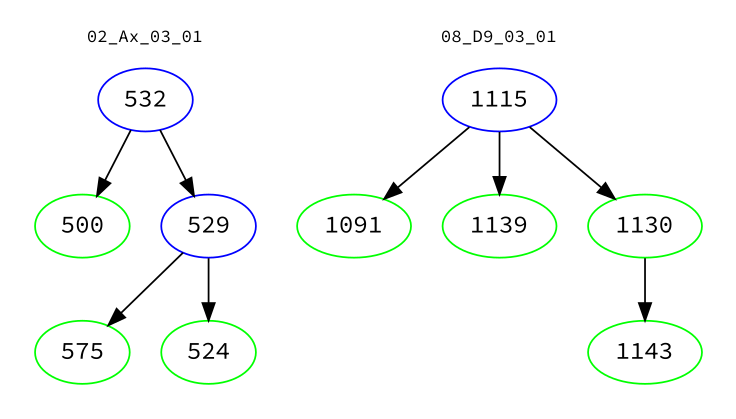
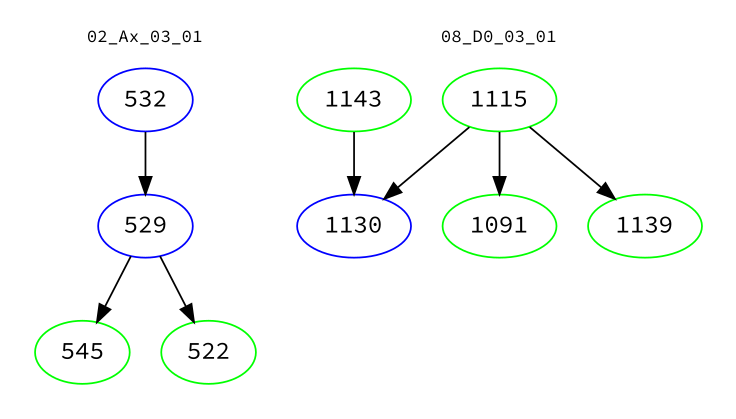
cluster "08_D9_03_01": label "08_D9_03_01" -> "08_D0_03_01"
node "1115": color blue -> green
node "500": removed
node "1130": color green -> blue
edge "1130" -> "1143": reversed
node "575": label "575" -> "545"
node "524": label "524" -> "522"
